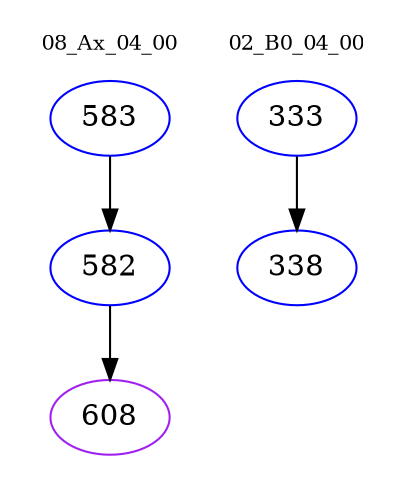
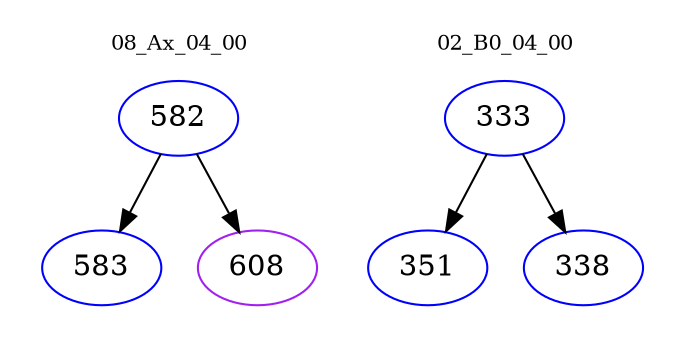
edge "583" -> "582": reversed
node "351": added
